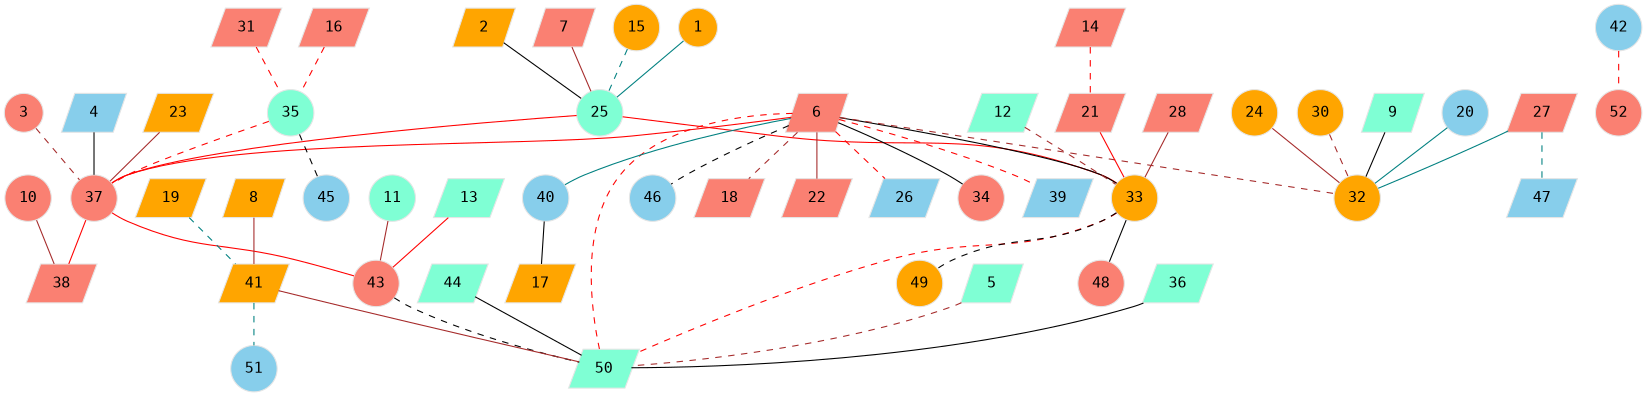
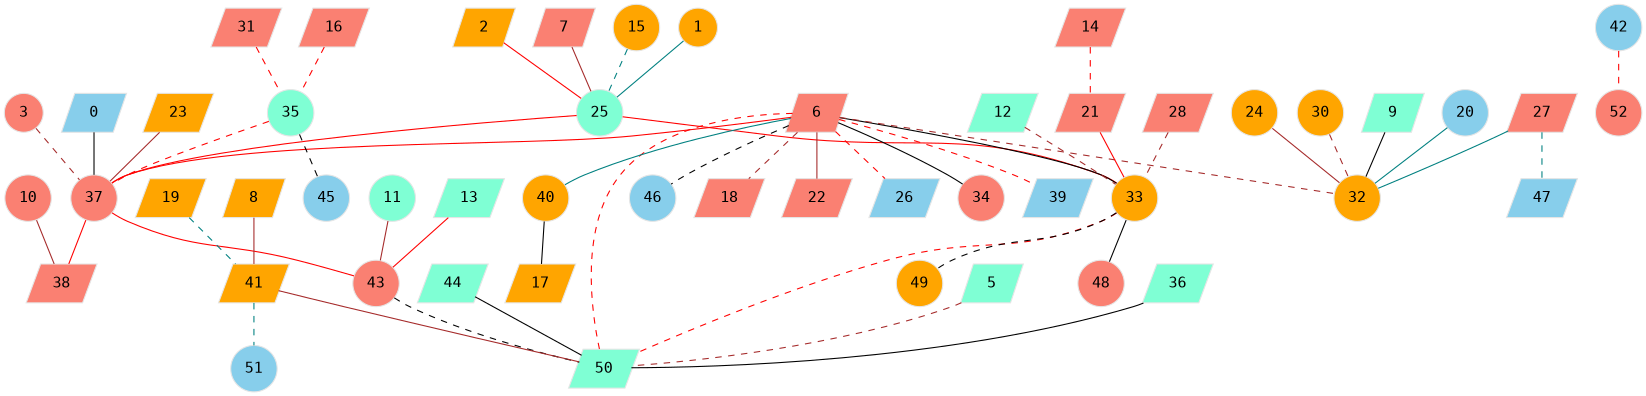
edge "2" -- "25": color black -> red
node "4": label "4" -> "0"
edge "28" -- "33": style solid -> dashed
node "40": fillcolor skyblue -> orange
